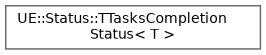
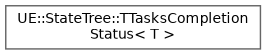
node "UE::Status::TTasksCompletion Status< T >": label "UE::Status::TTasksCompletion Status< T >" -> "UE::StateTree::TTasksCompletion Status< T >"
